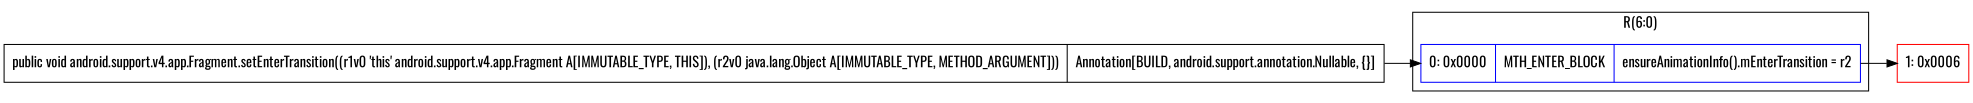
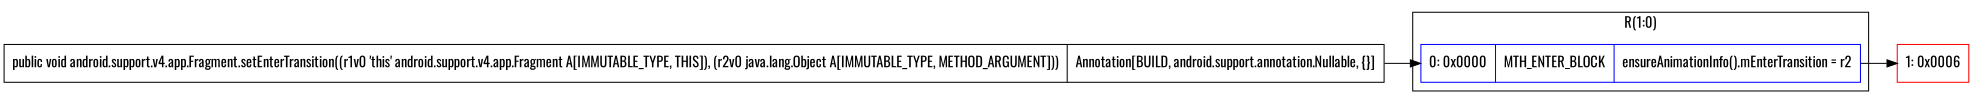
cluster "R(6:0)": label "R(6:0)" -> "R(1:0)"
